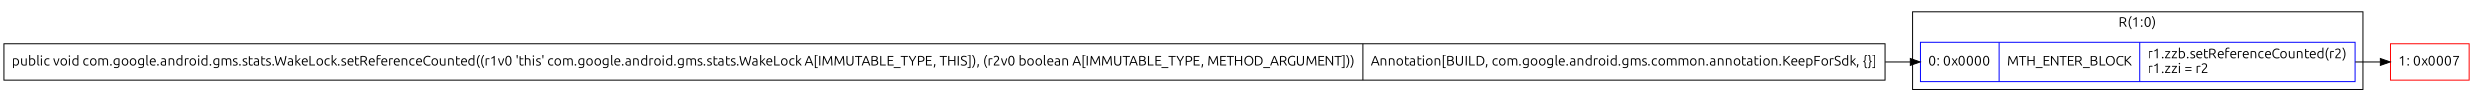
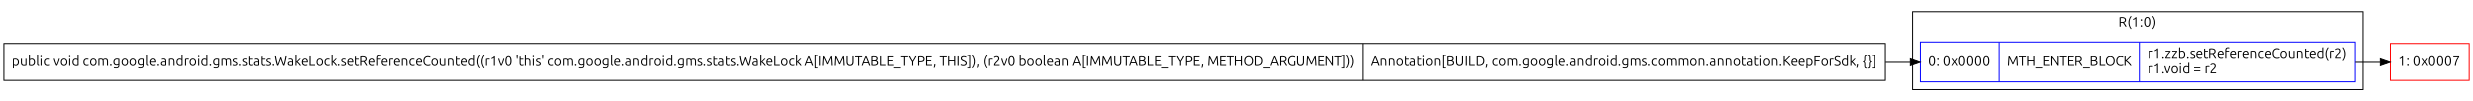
node "0: 0x0000": text "r1.zzi = r2" -> "r1.void = r2"
